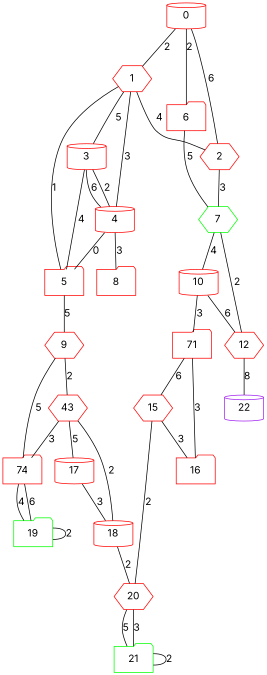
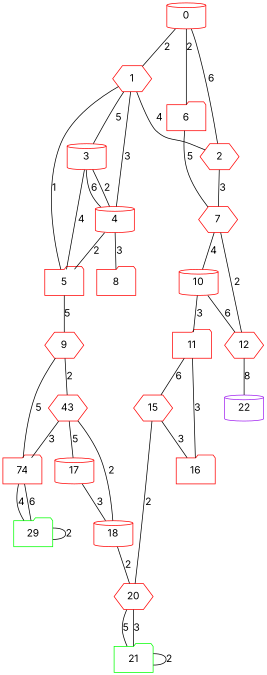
node "7": color green -> red
edge "4" -- "5": label "0" -> "2"
node "71": label "71" -> "11"
node "19": label "19" -> "29"
